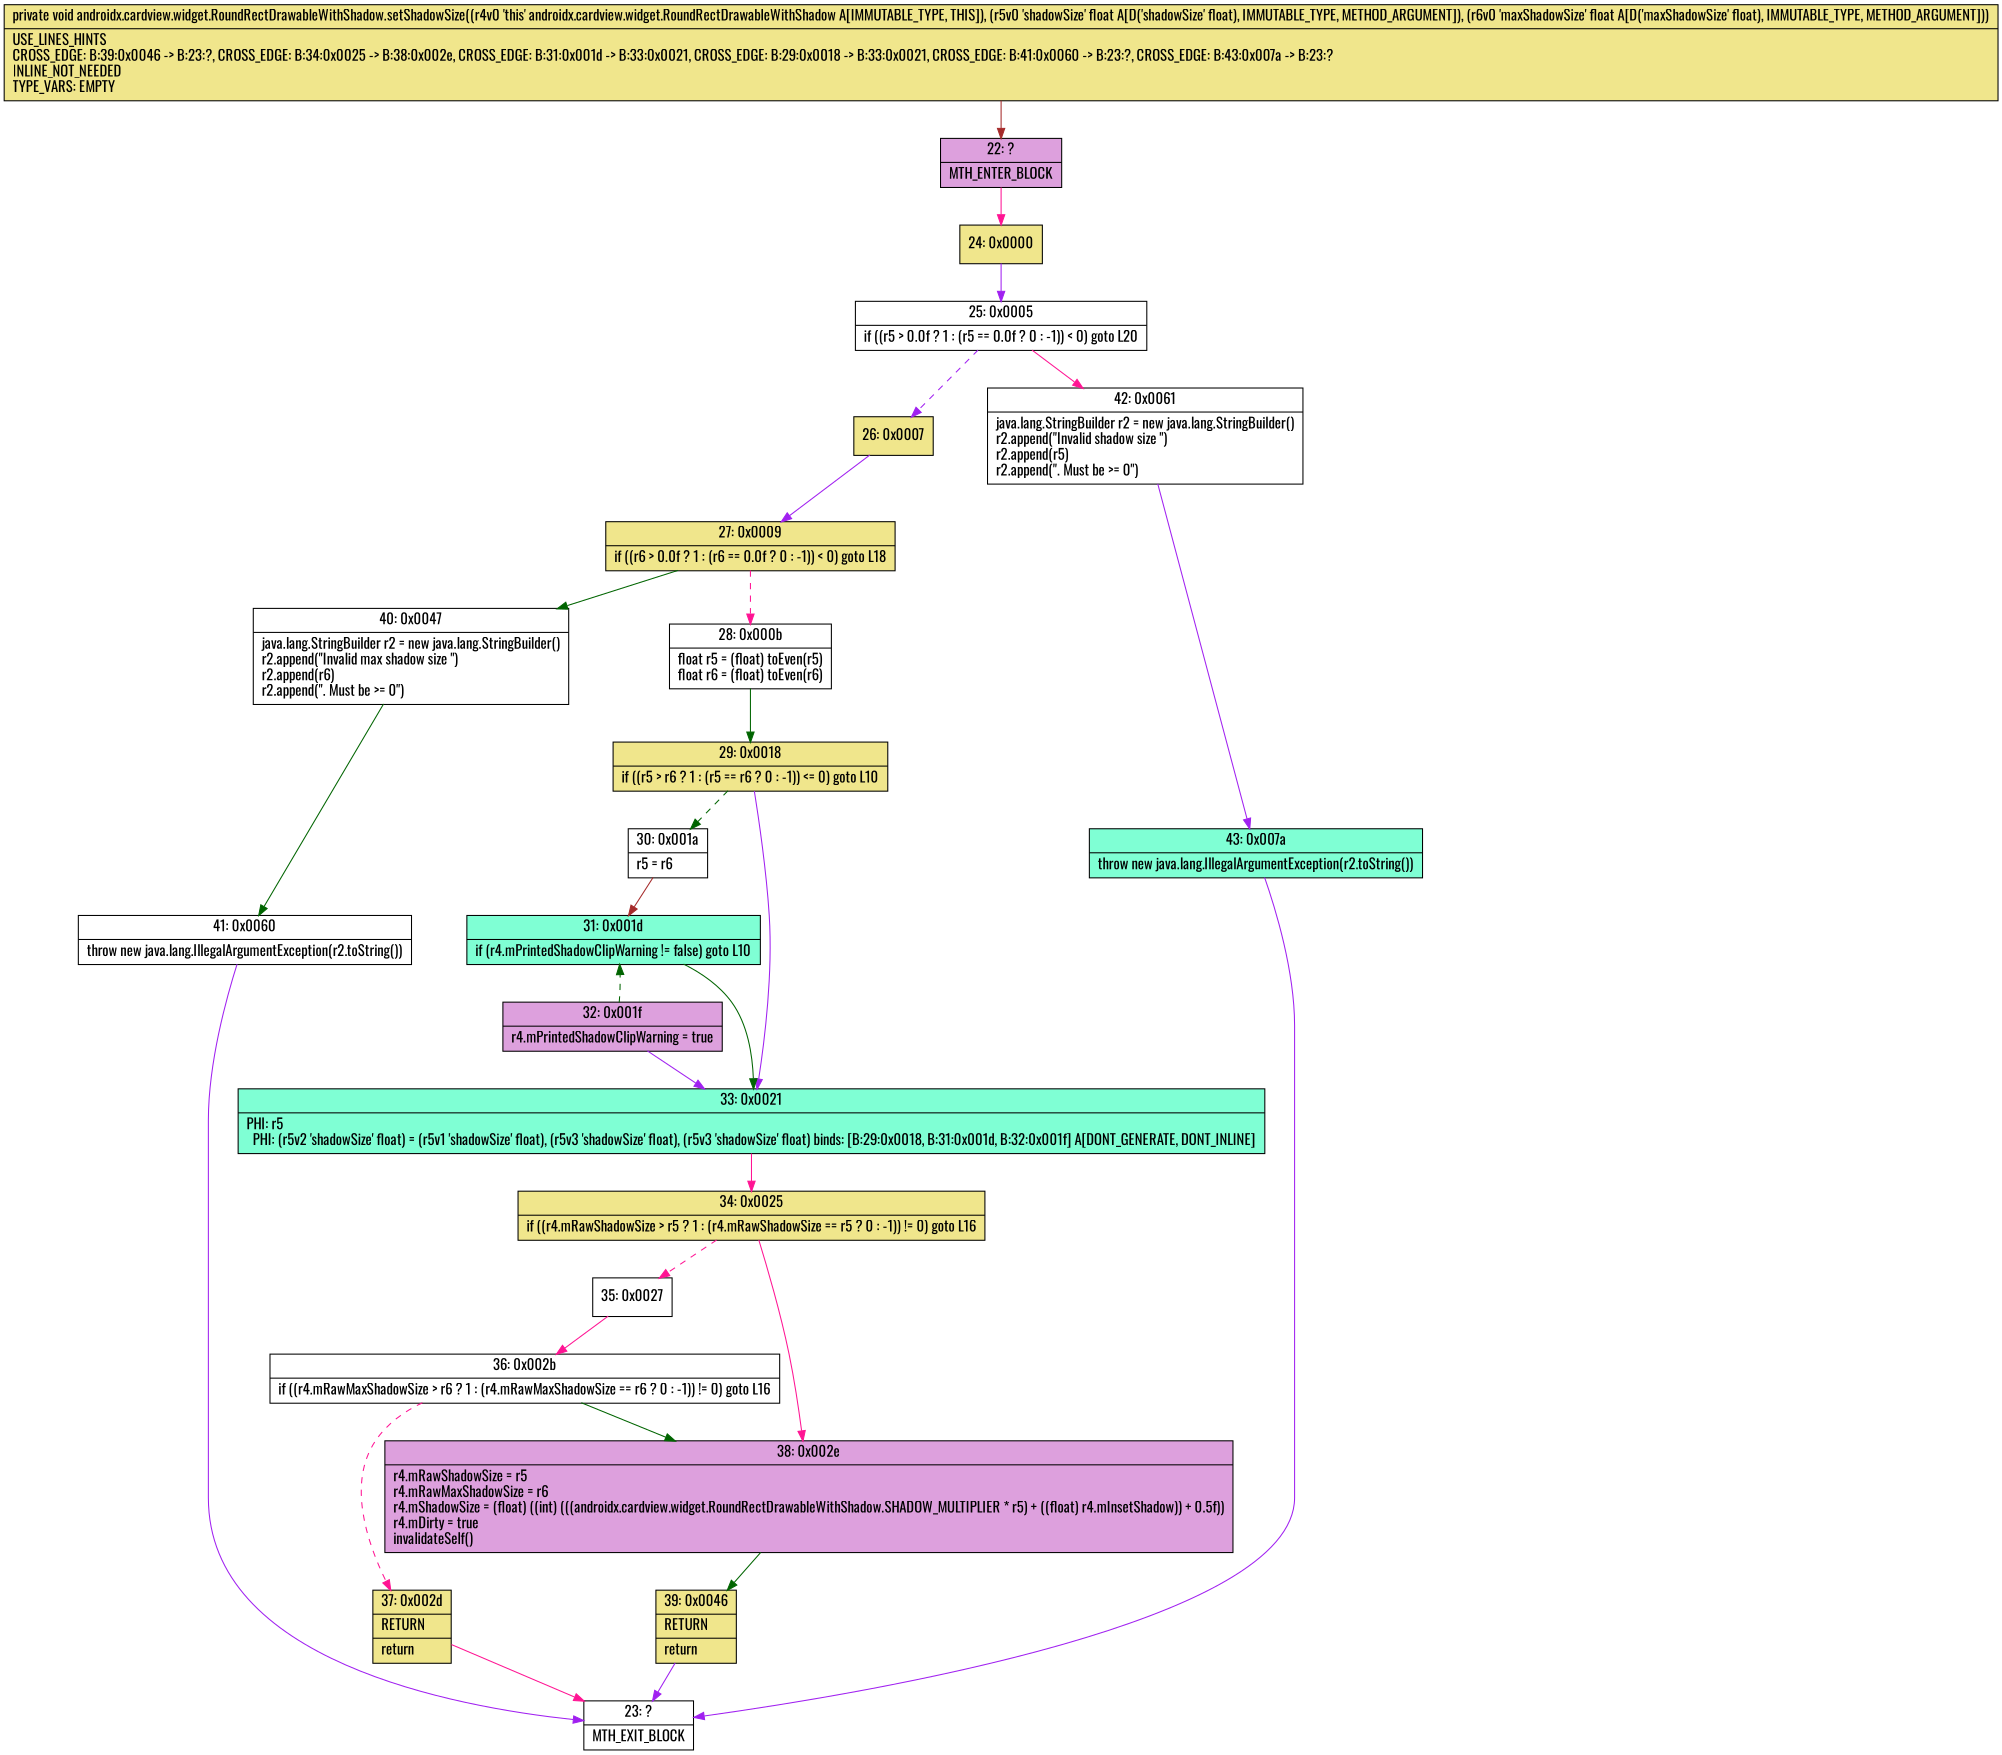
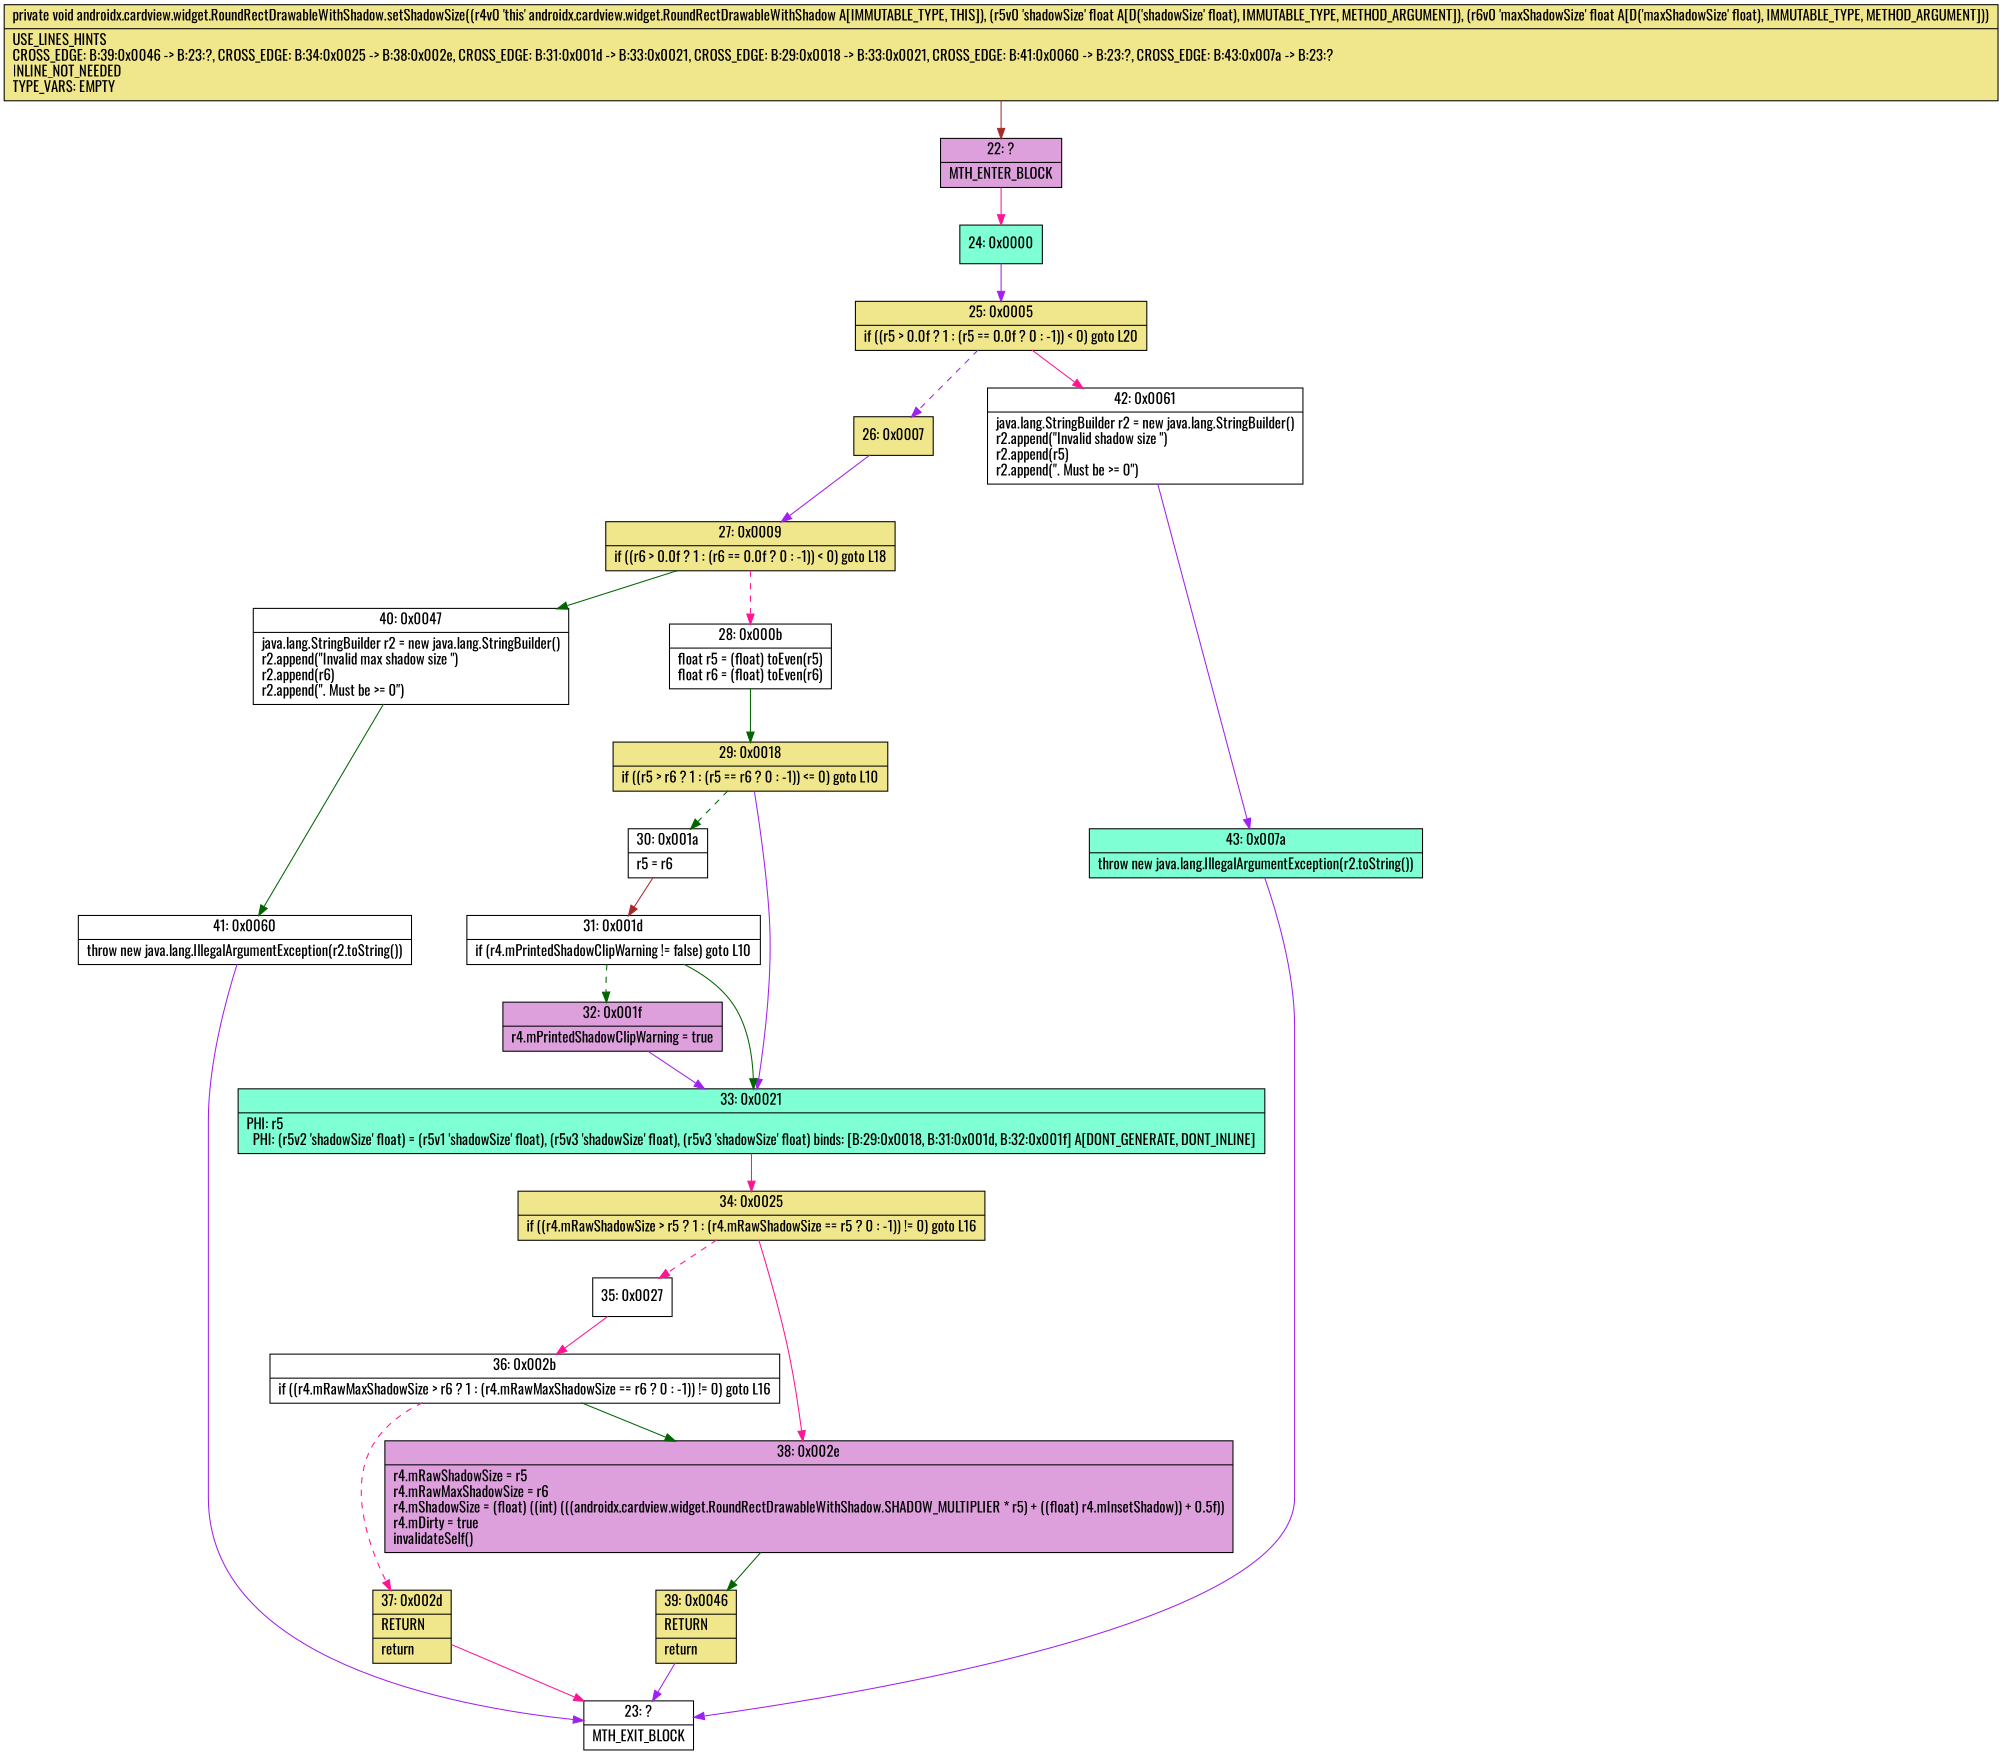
node "24: 0x0000": fillcolor khaki -> aquamarine
node "25: 0x0005": fillcolor white -> khaki
node "31: 0x001d": fillcolor aquamarine -> white
edge "32: 0x001f" -> "31: 0x001d": reversed
